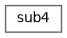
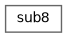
node "sub4": label "sub4" -> "sub8"
